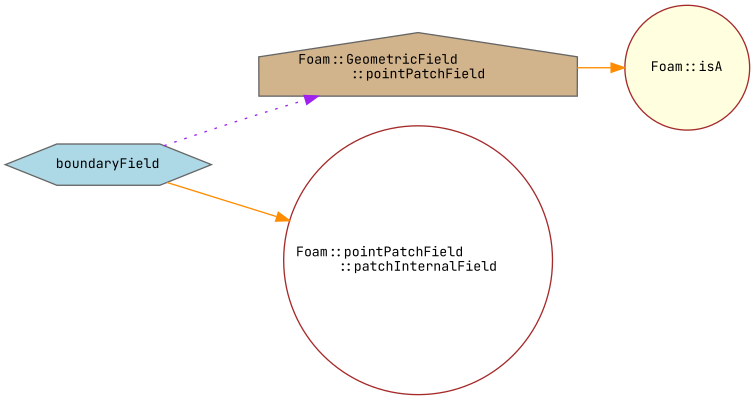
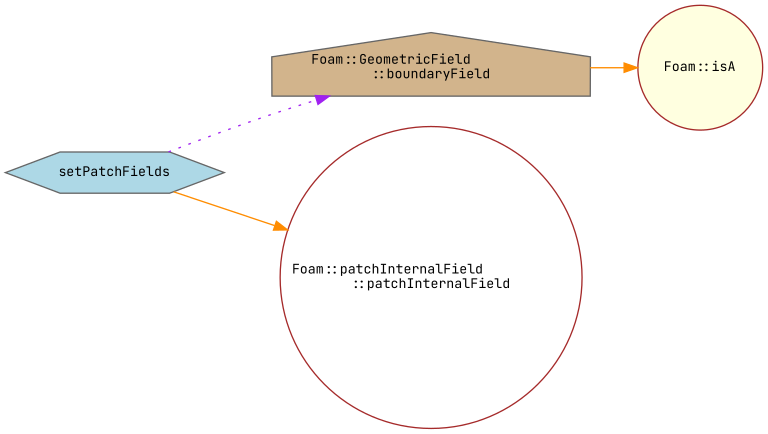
node "Foam::GeometricField ::pointPatchField": label "Foam::GeometricField ::pointPatchField" -> "Foam::GeometricField ::boundaryField"
node "boundaryField": label "boundaryField" -> "setPatchFields"
node "Foam::pointPatchField ::patchInternalField": label "Foam::pointPatchField ::patchInternalField" -> "Foam::patchInternalField ::patchInternalField"
